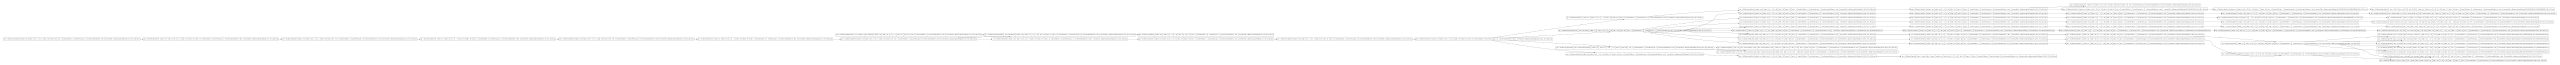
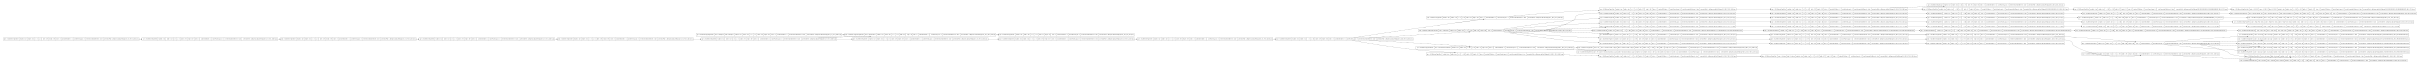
node "type = XCUIElementTypeImage": text "scroll = 0" -> "numberOfChildren = 0"
node "type = XCUIElementTypeWindow": removed
